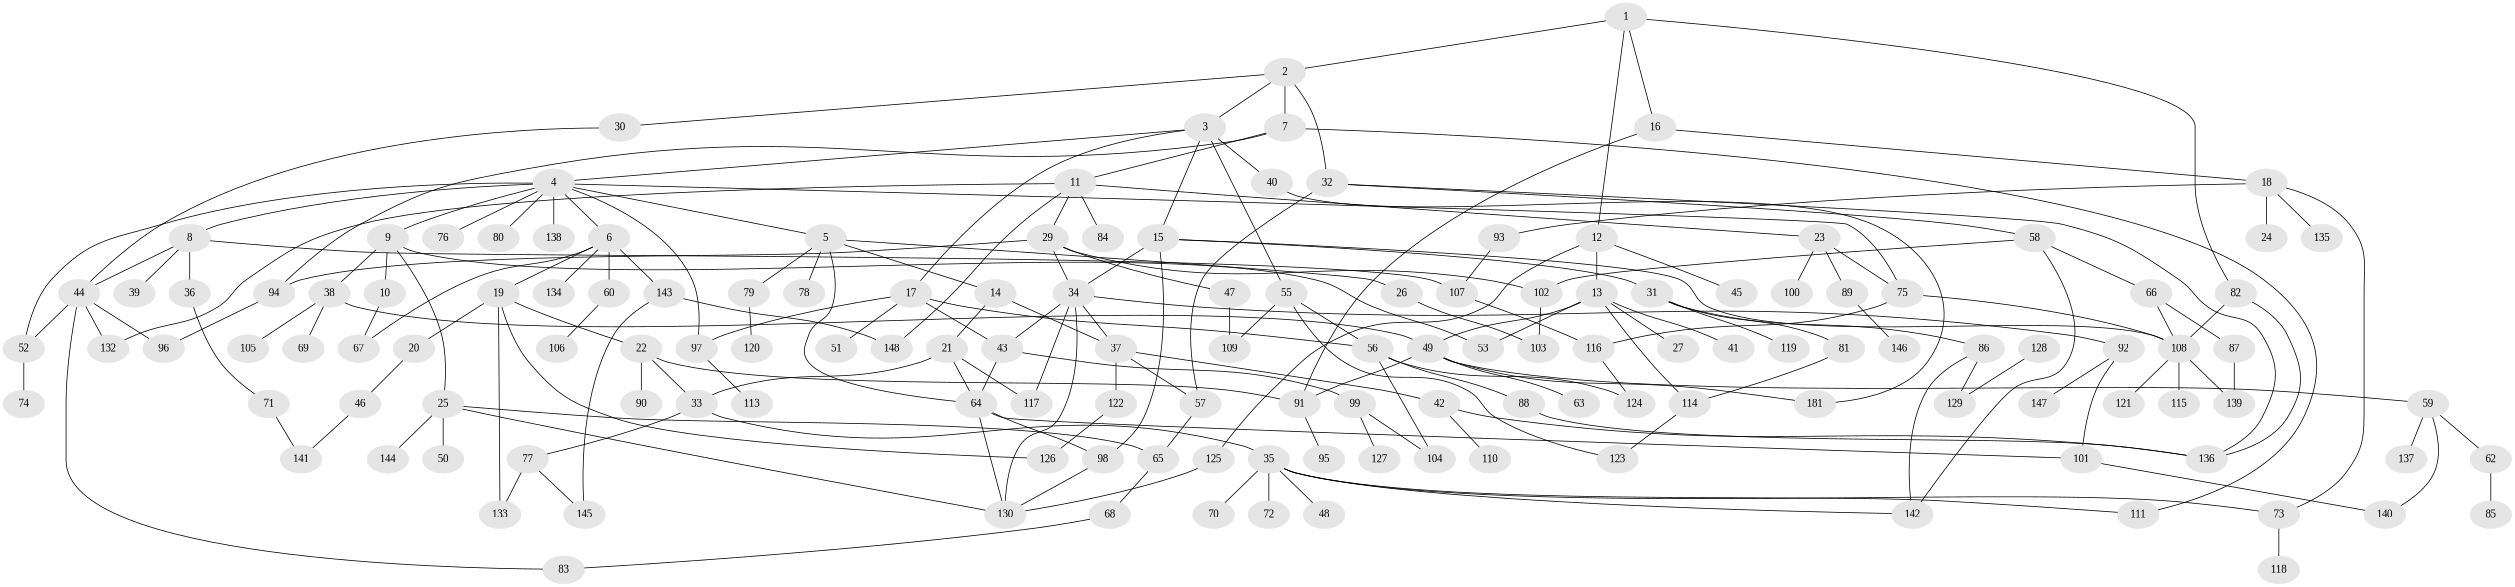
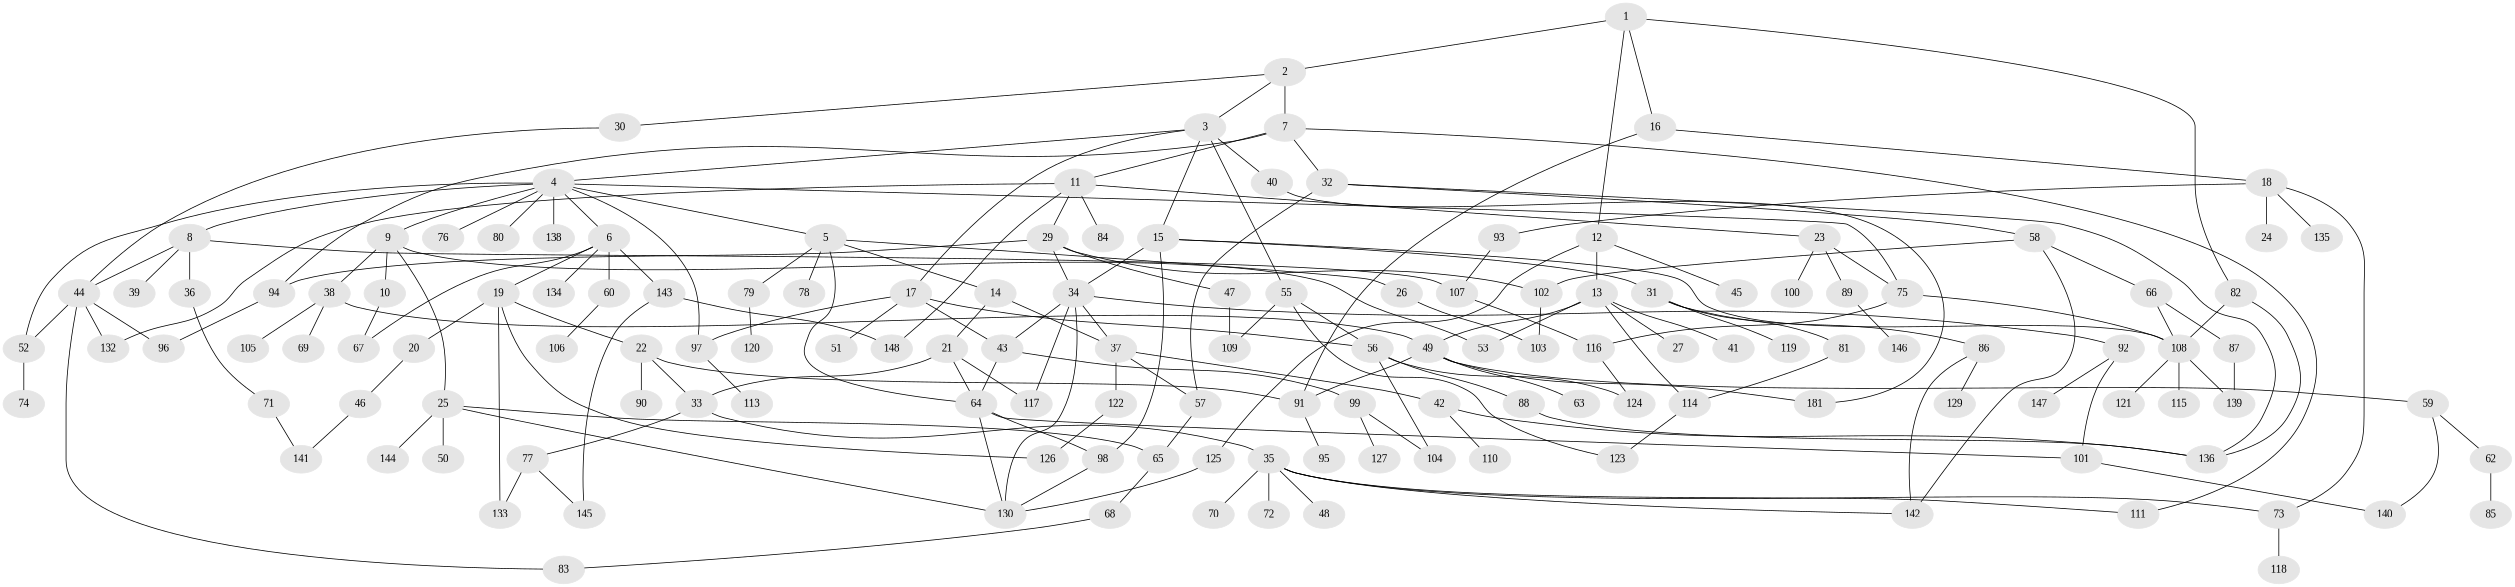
edge "2" -- "32": now "7" -- "32"
node "128": removed
node "137": removed
